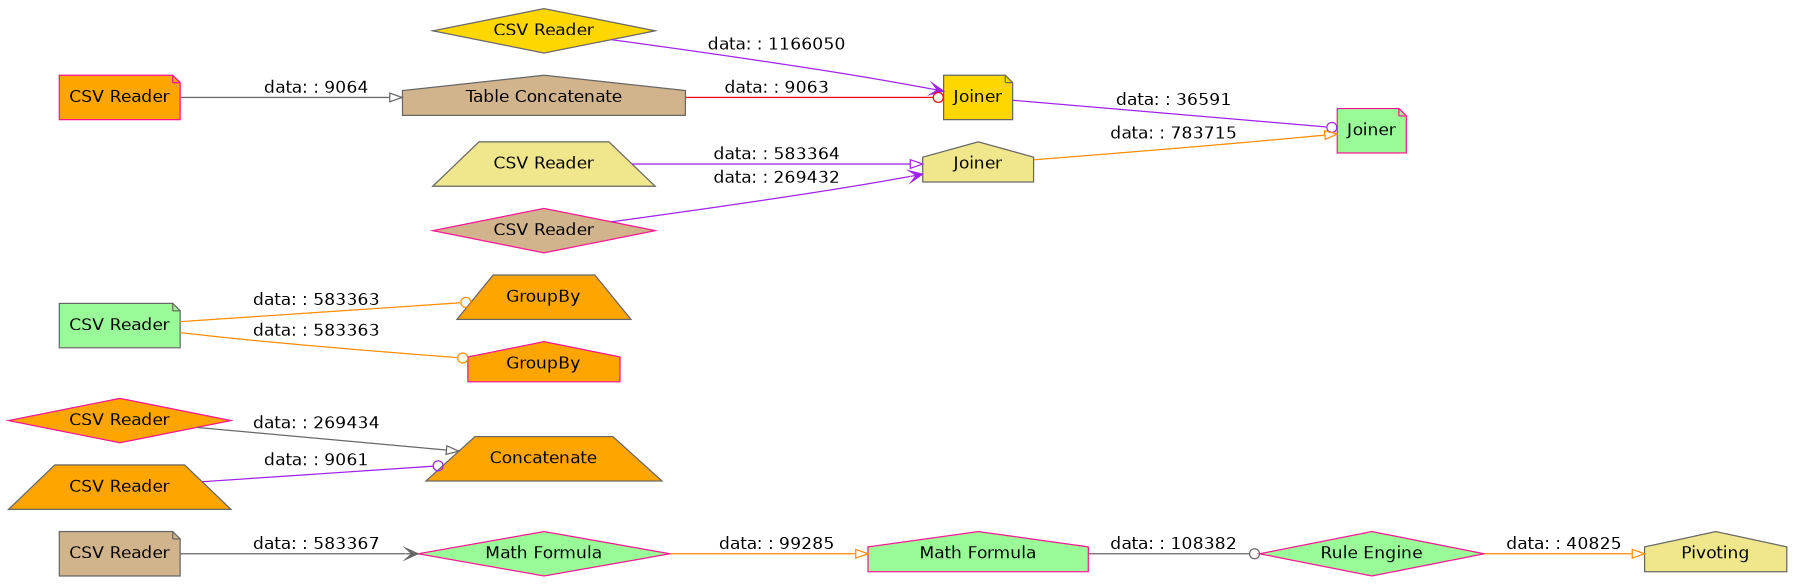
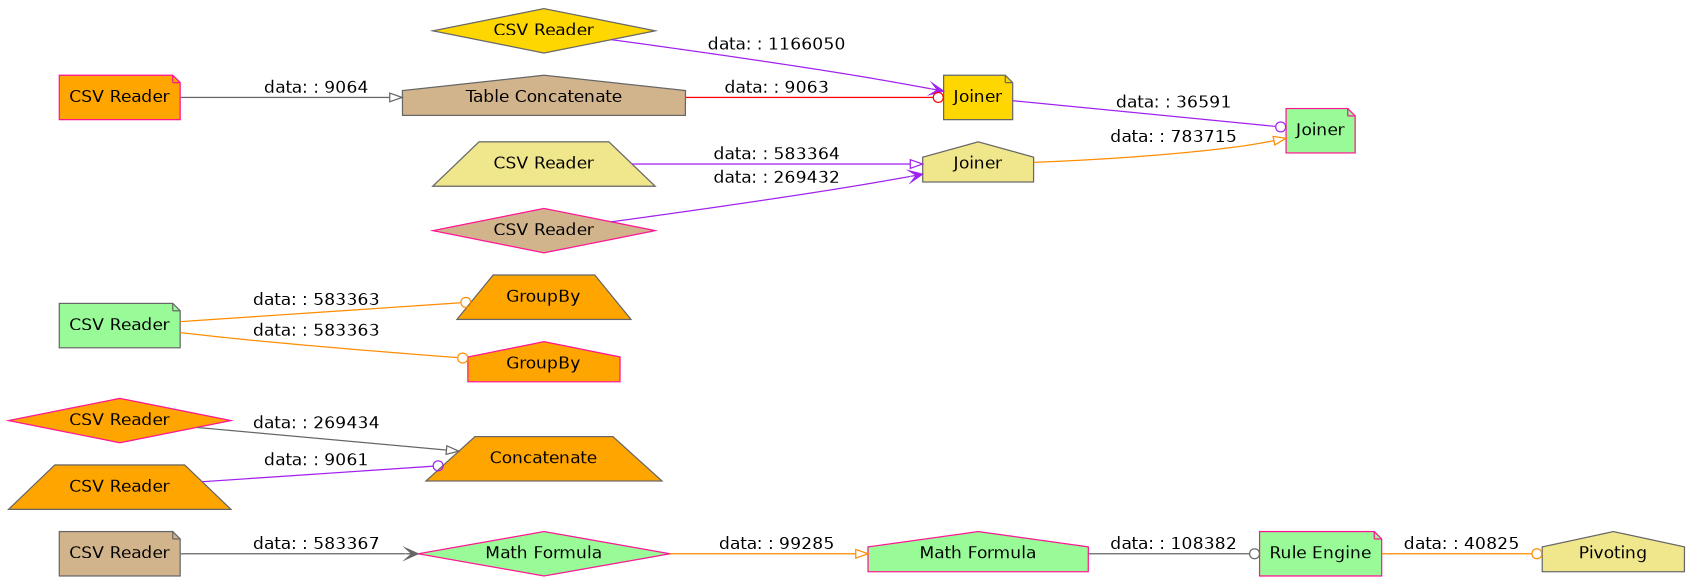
node "Rule Engine": shape diamond -> note
edge "Rule Engine" -> "Pivoting": arrowhead onormal -> odot
